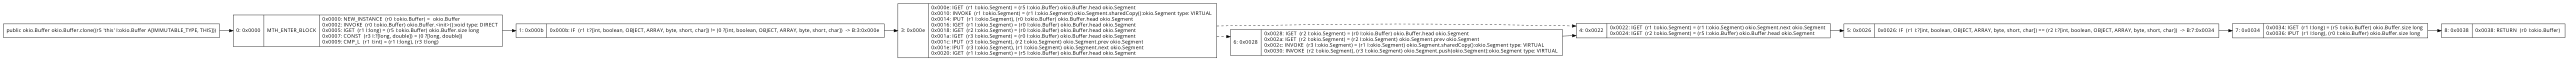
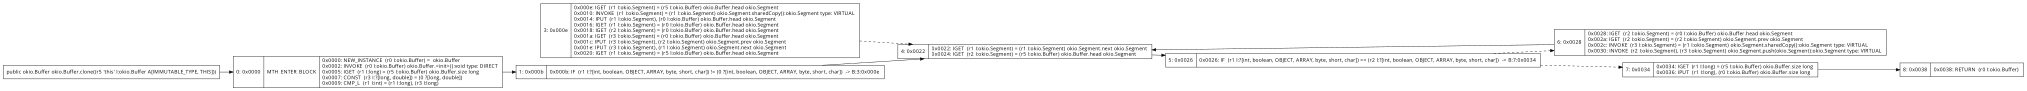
edge "1: 0x000b" -> "3: 0x000e": now "1: 0x000b" -> "4: 0x0022"
edge "5: 0x0026" -> "7: 0x0034": style solid -> dashed
edge "3: 0x000e" -> "6: 0x0028": now "5: 0x0026" -> "6: 0x0028"
